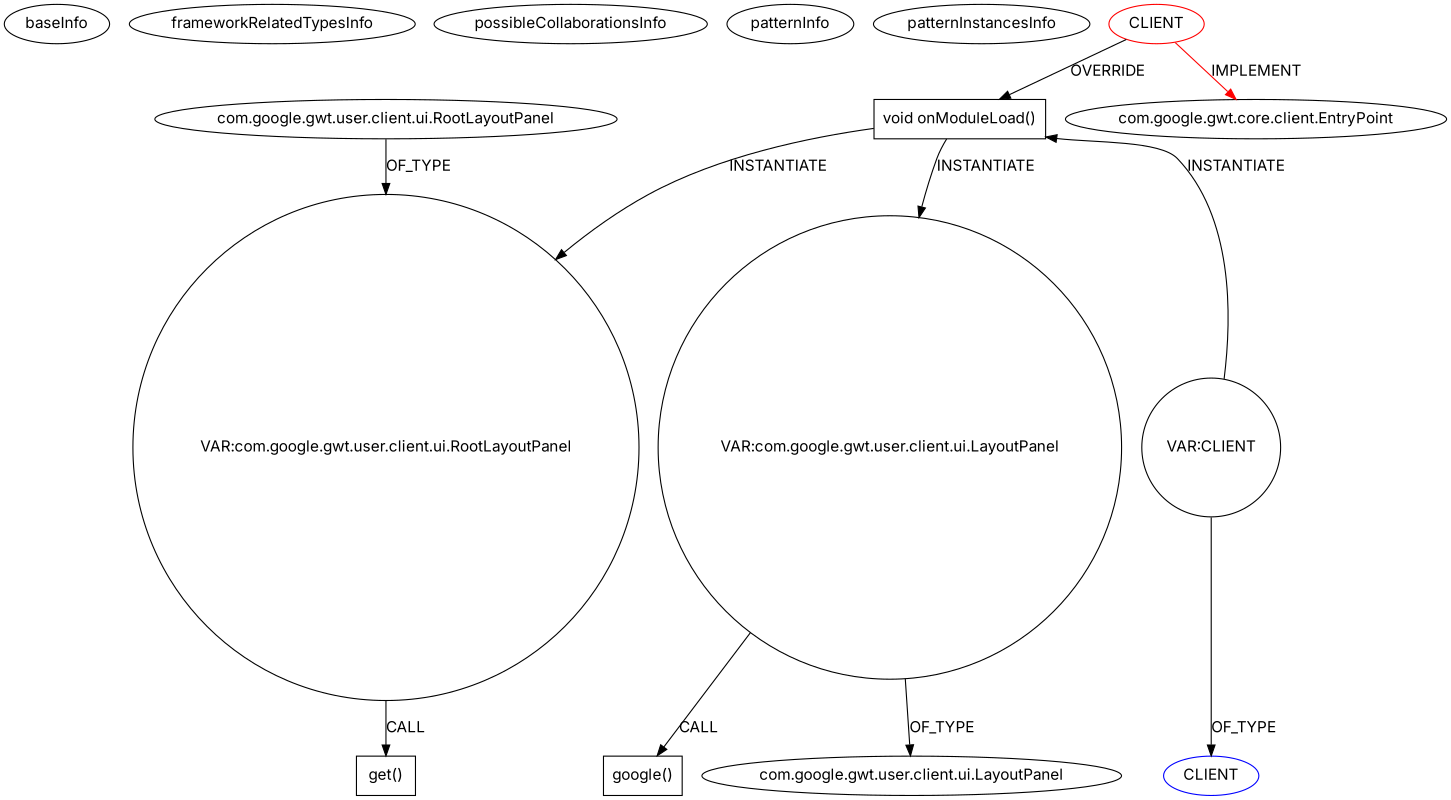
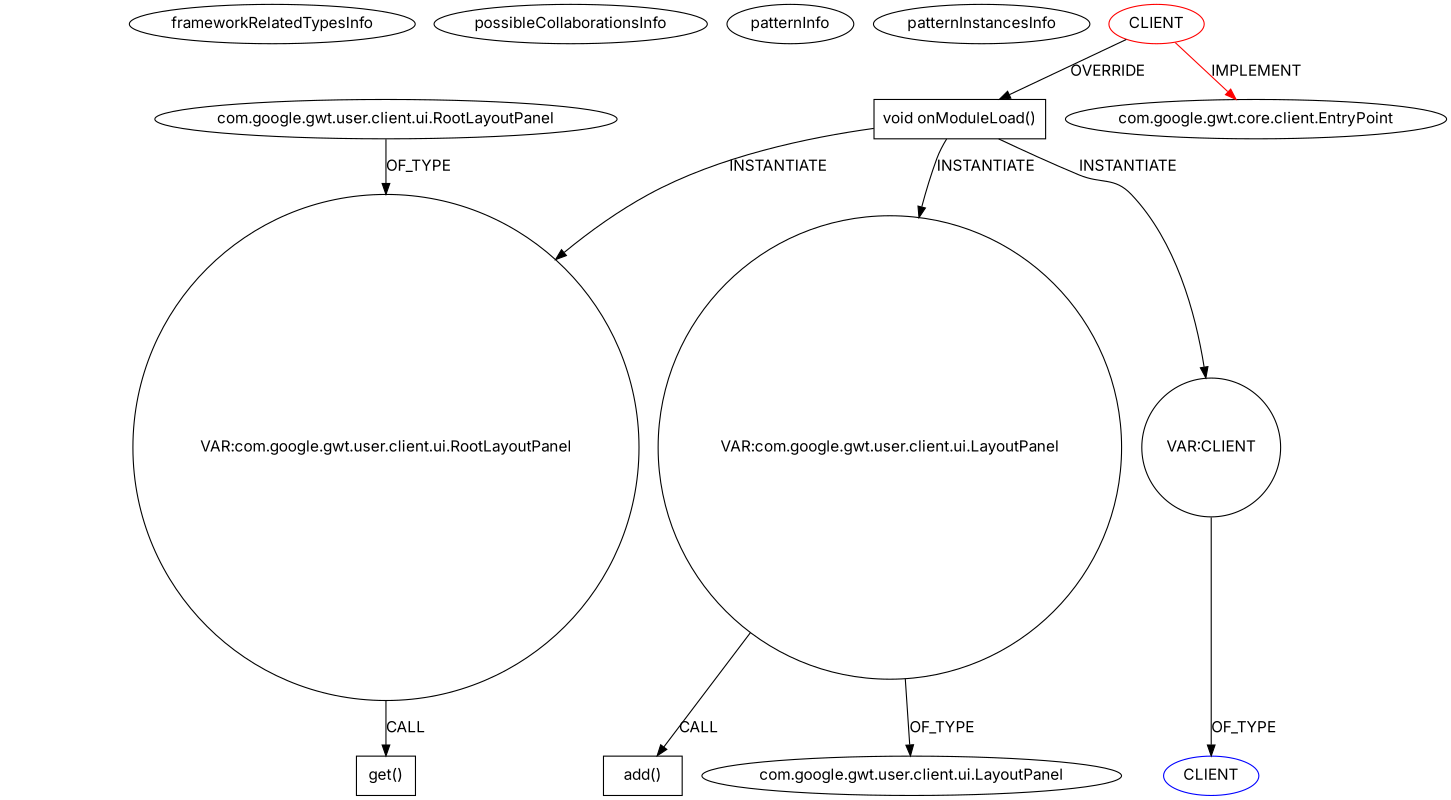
node "baseInfo": removed
edge "VAR:CLIENT" -> "void onModuleLoad()": reversed
node "google()": label "google()" -> "add()"
